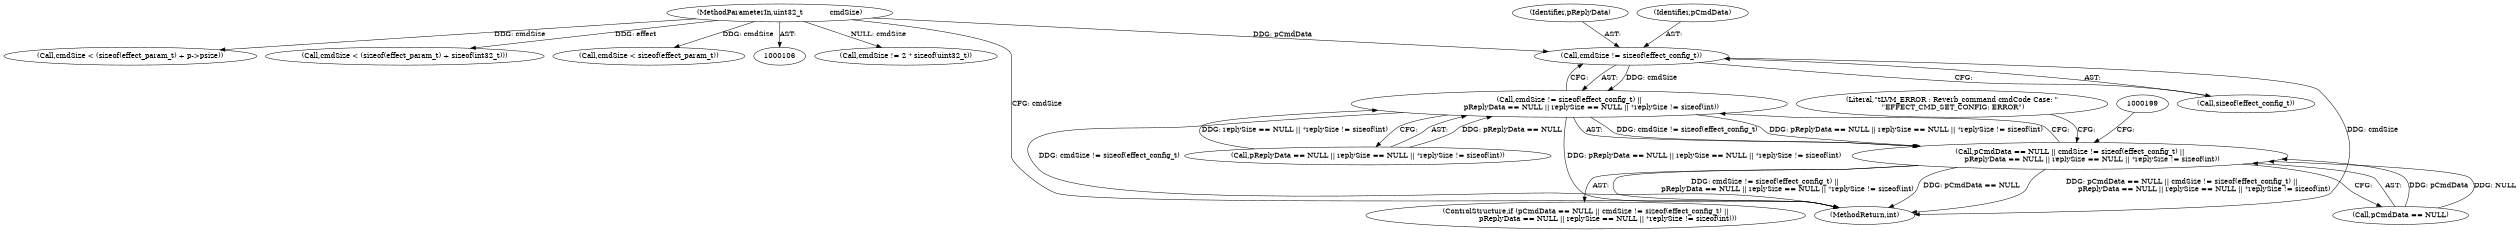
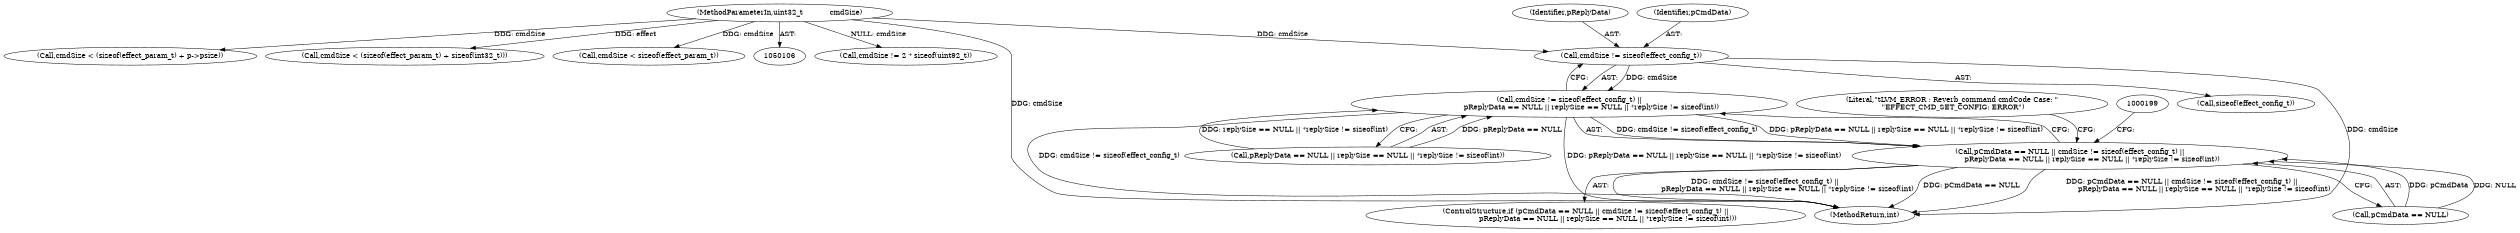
edge "(MethodParameterIn,uint32_t            cmdSize)" -> "(Call,cmdSize != sizeof(effect_config_t))": label "DDG: pCmdData" -> "DDG: cmdSize"
node "1000106": label "1000106" -> "1050106"
node "(Call,cmdSize != 2 * sizeof(uint32_t))": label "(Call,cmdSize != 2 * sizeof(uint32_t))" -> "(Call,cmdSize != 2 * sizeof(uint92_t))"
edge "(Call,sizeof(effect_config_t))" -> "(Call,cmdSize != sizeof(effect_config_t))": removed, label "AST:"
edge "(Call,cmdSize != sizeof(effect_config_t))" -> "(Call,sizeof(effect_config_t))": label "CFG: " -> "AST: "
edge "(MethodParameterIn,uint32_t            cmdSize)" -> "(MethodReturn,int)": label "CFG: cmdSize" -> "DDG: cmdSize"
